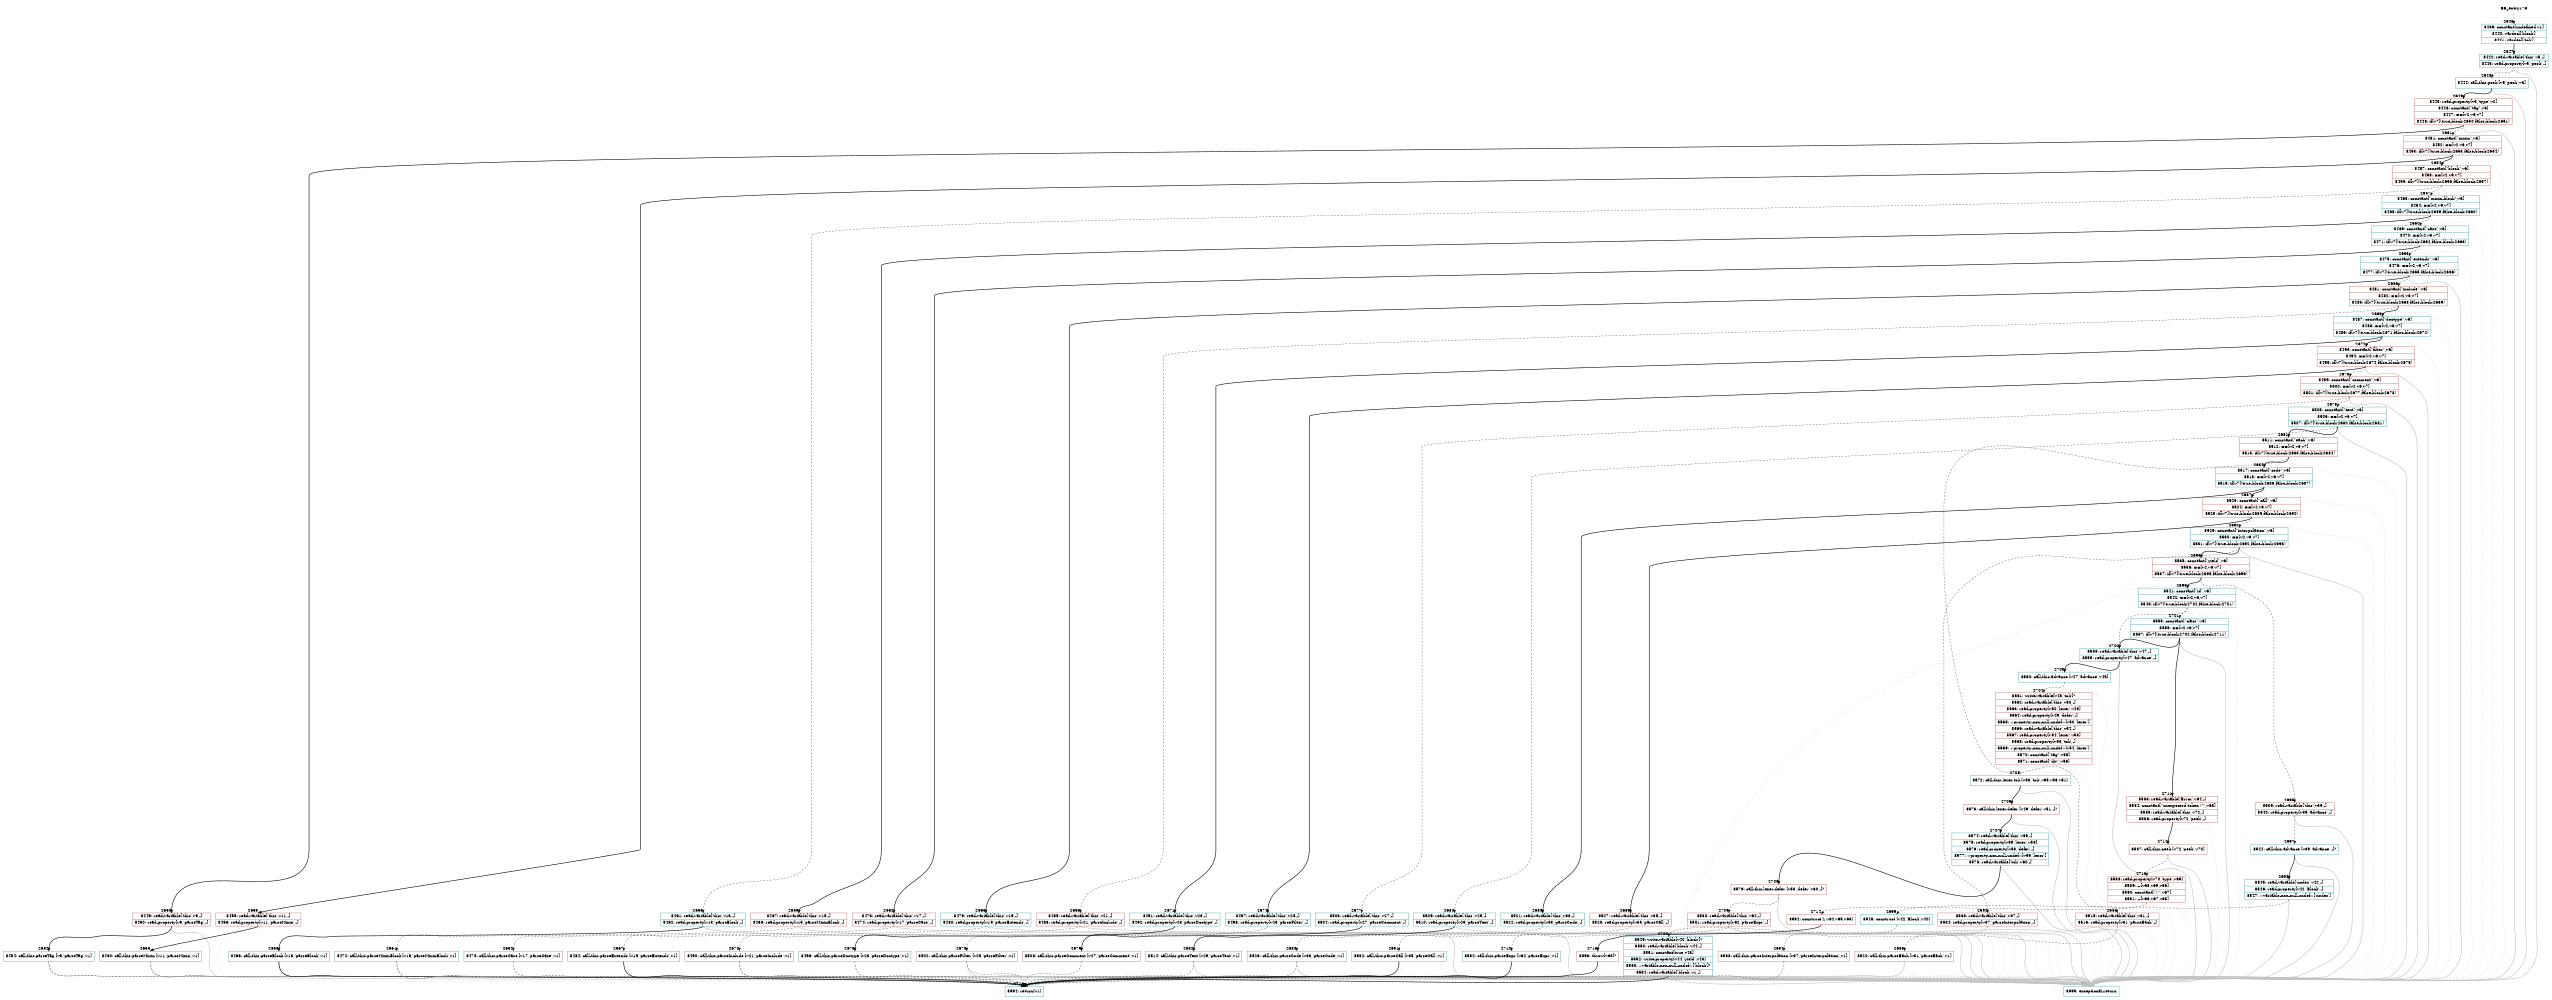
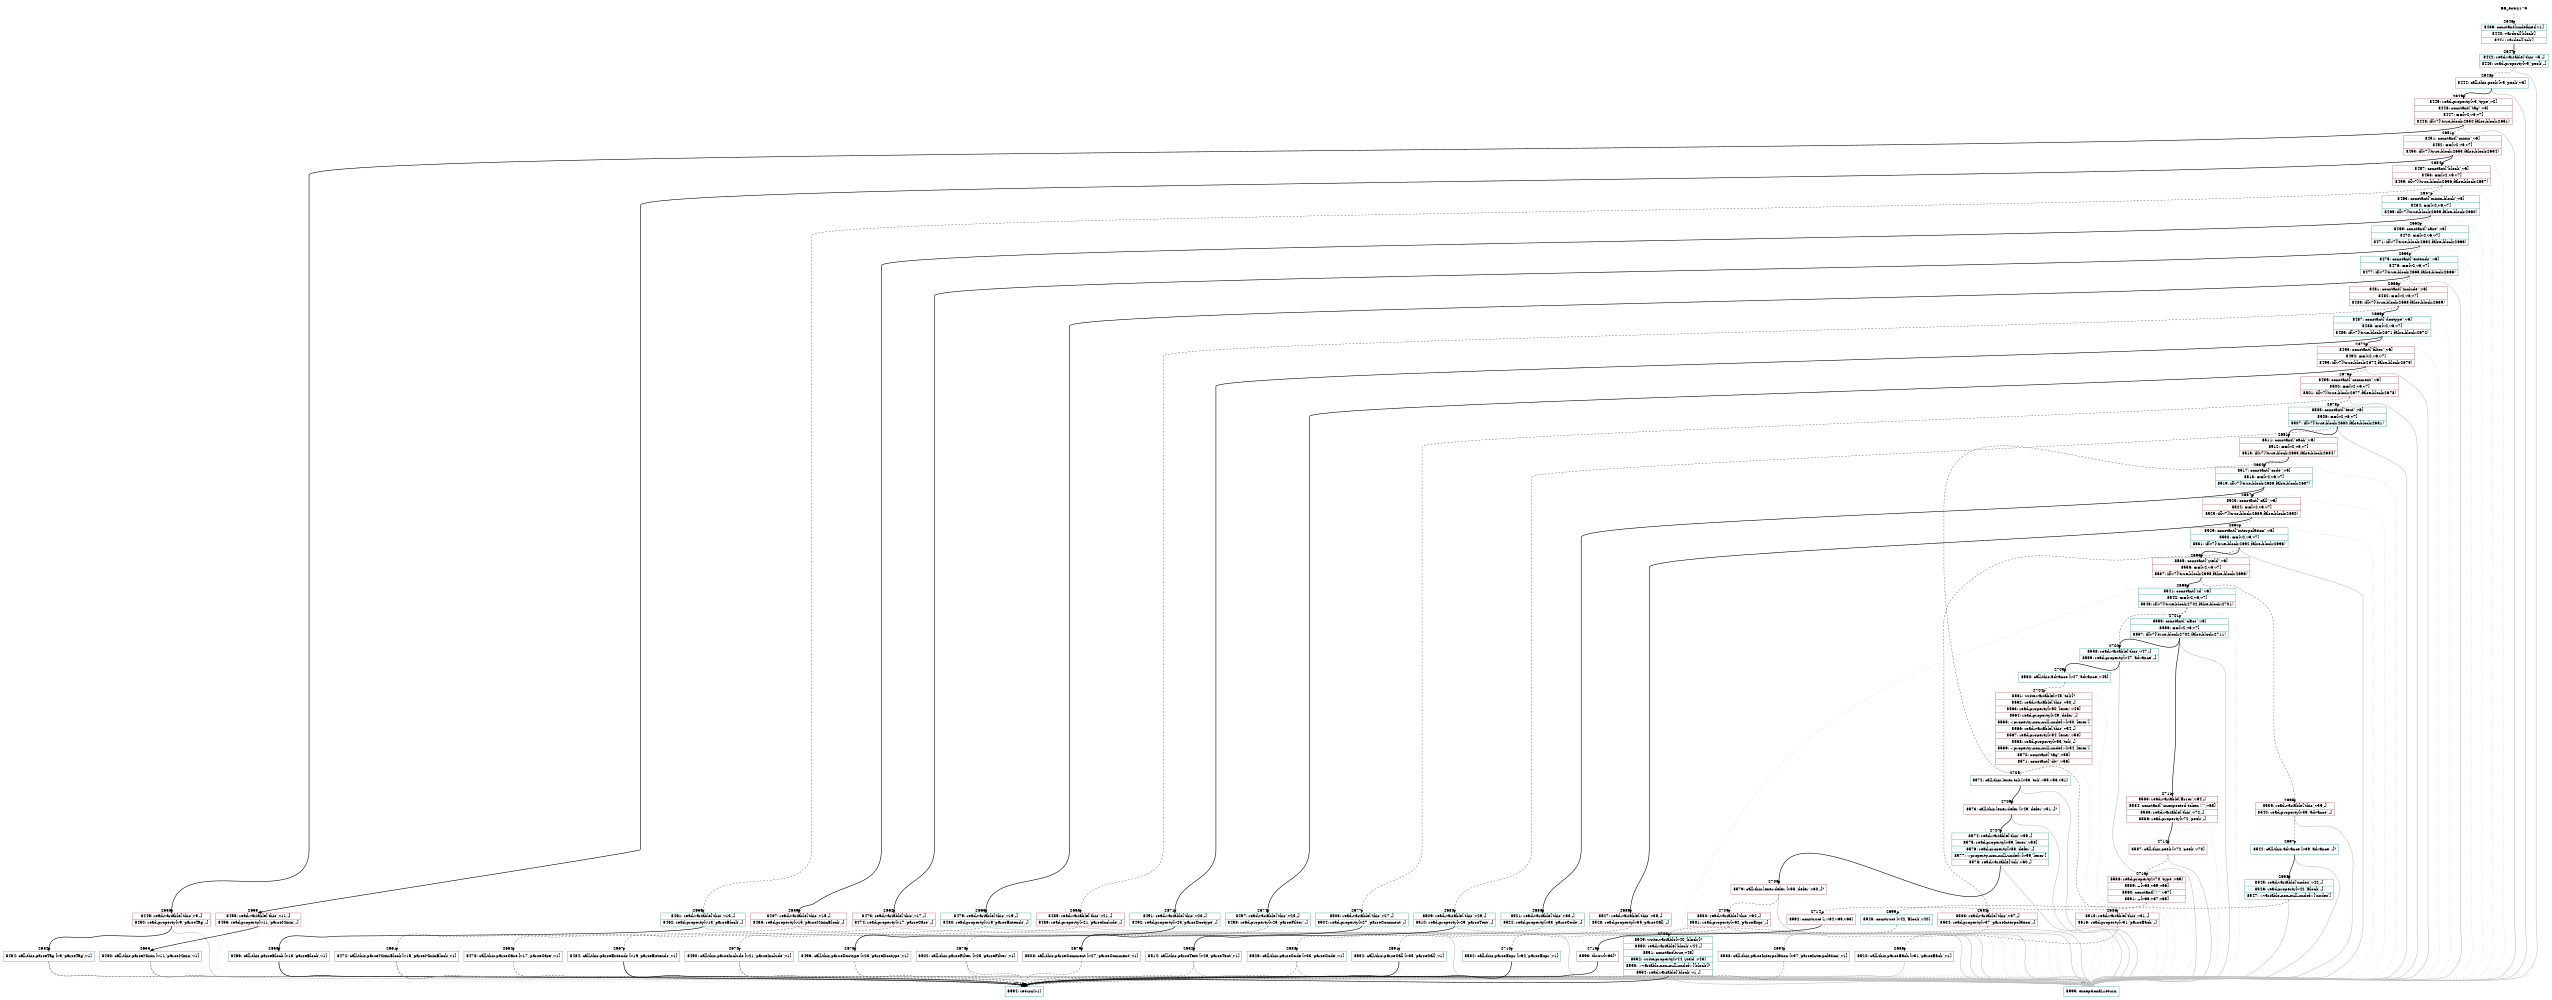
node "8472: call-this.parseMixinBlock [v15,'parseMixinBlock',v1]": color teal -> brown
